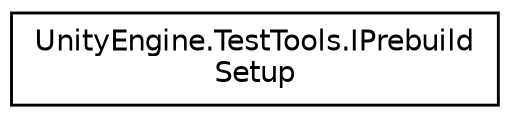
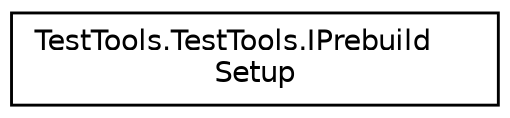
node "UnityEngine.TestTools.IPrebuild Setup": label "UnityEngine.TestTools.IPrebuild Setup" -> "TestTools.TestTools.IPrebuild Setup"
